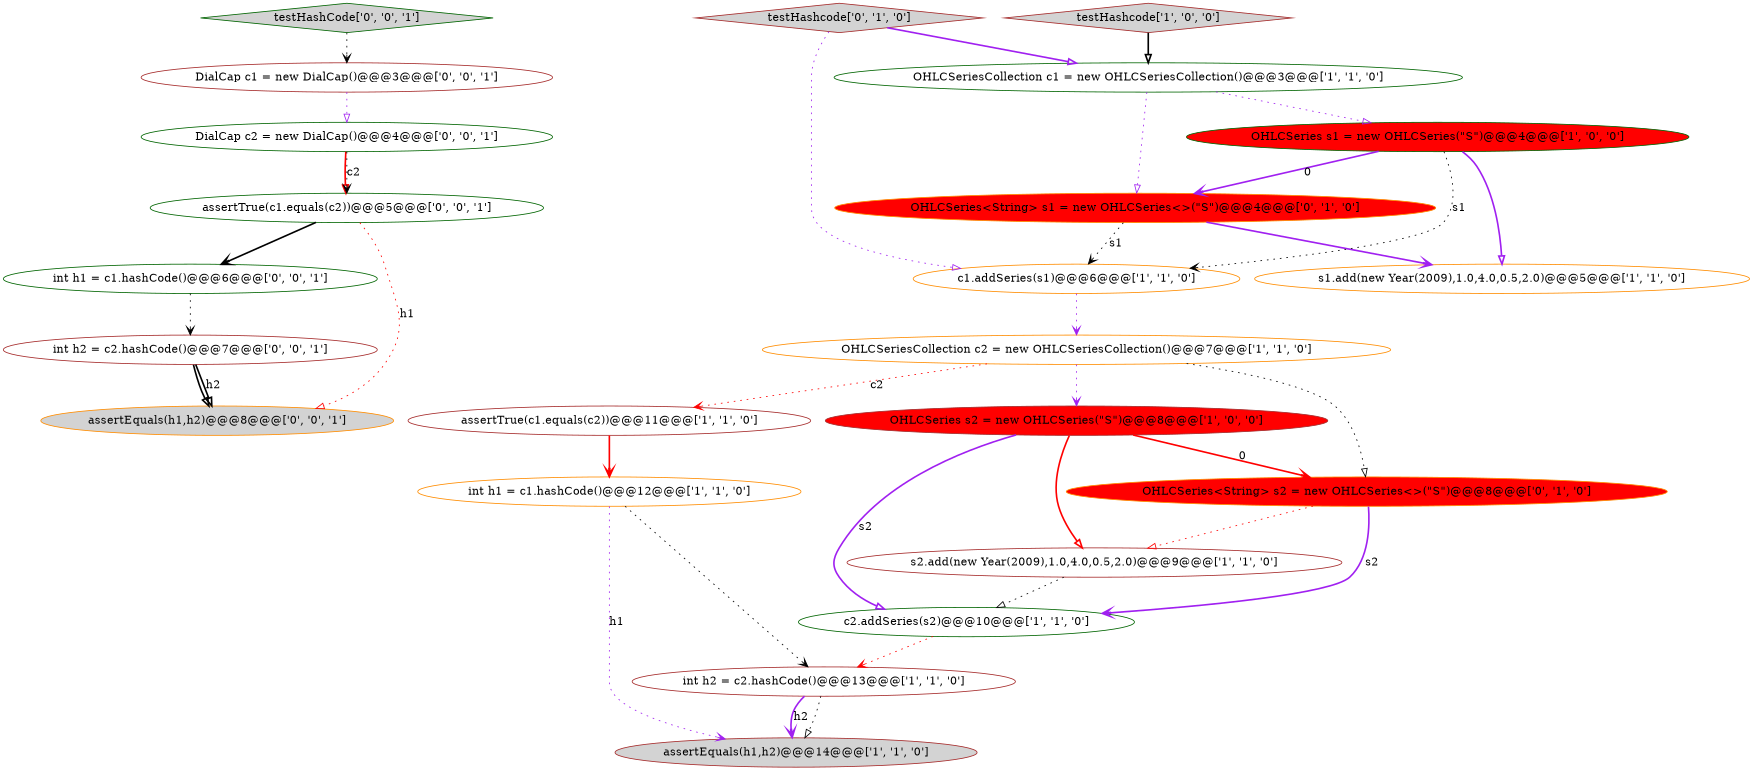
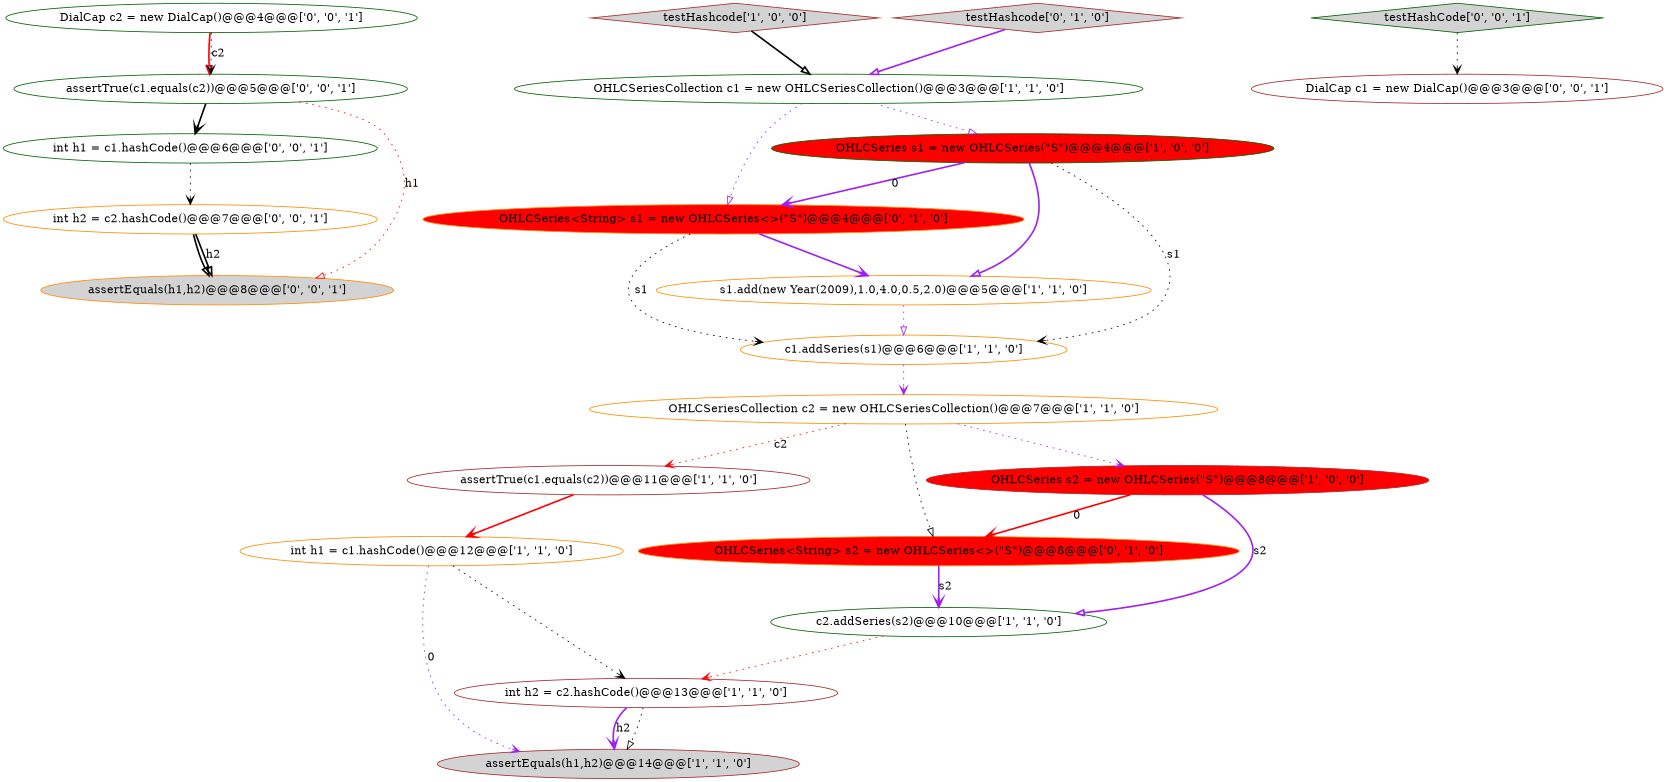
edge "DialCap c1 = new DialCap()@@@3@@@['0', '0', '1']" -> "DialCap c2 = new DialCap()@@@4@@@['0', '0', '1']": removed
edge "testHashcode['0', '1', '0']" -> "c1.addSeries(s1)@@@6@@@['1', '1', '0']": now "s1.add(new Year(2009),1.0,4.0,0.5,2.0)@@@5@@@['1', '1', '0']" -> "c1.addSeries(s1)@@@6@@@['1', '1', '0']"
node "int h2 = c2.hashCode()@@@7@@@['0', '0', '1']": color brown -> darkorange
node "s2.add(new Year(2009),1.0,4.0,0.5,2.0)@@@9@@@['1', '1', '0']": removed
edge "int h1 = c1.hashCode()@@@12@@@['1', '1', '0']" -> "assertEquals(h1,h2)@@@14@@@['1', '1', '0']": label "h1" -> "0"
